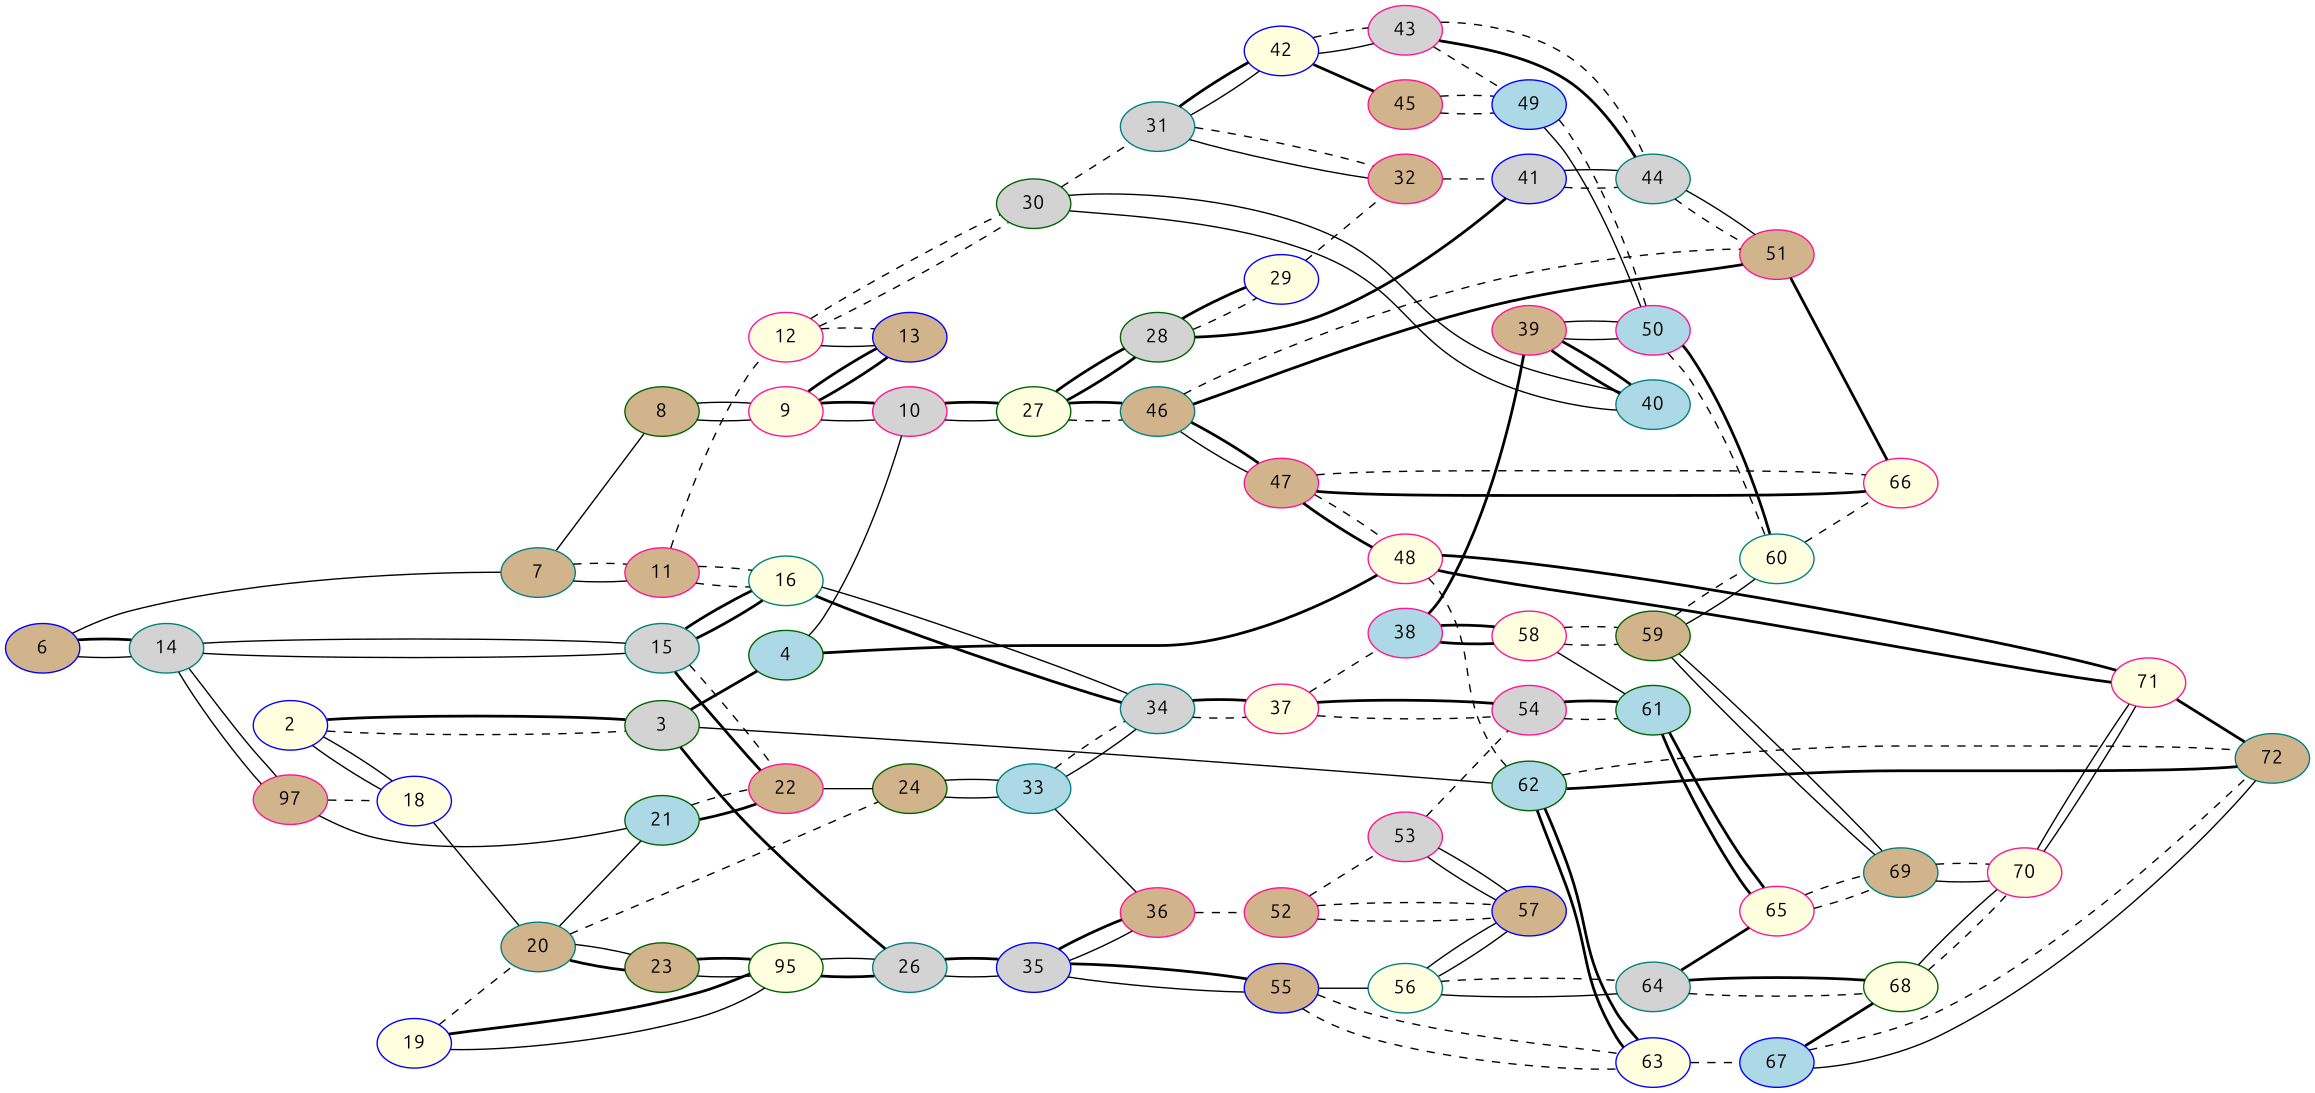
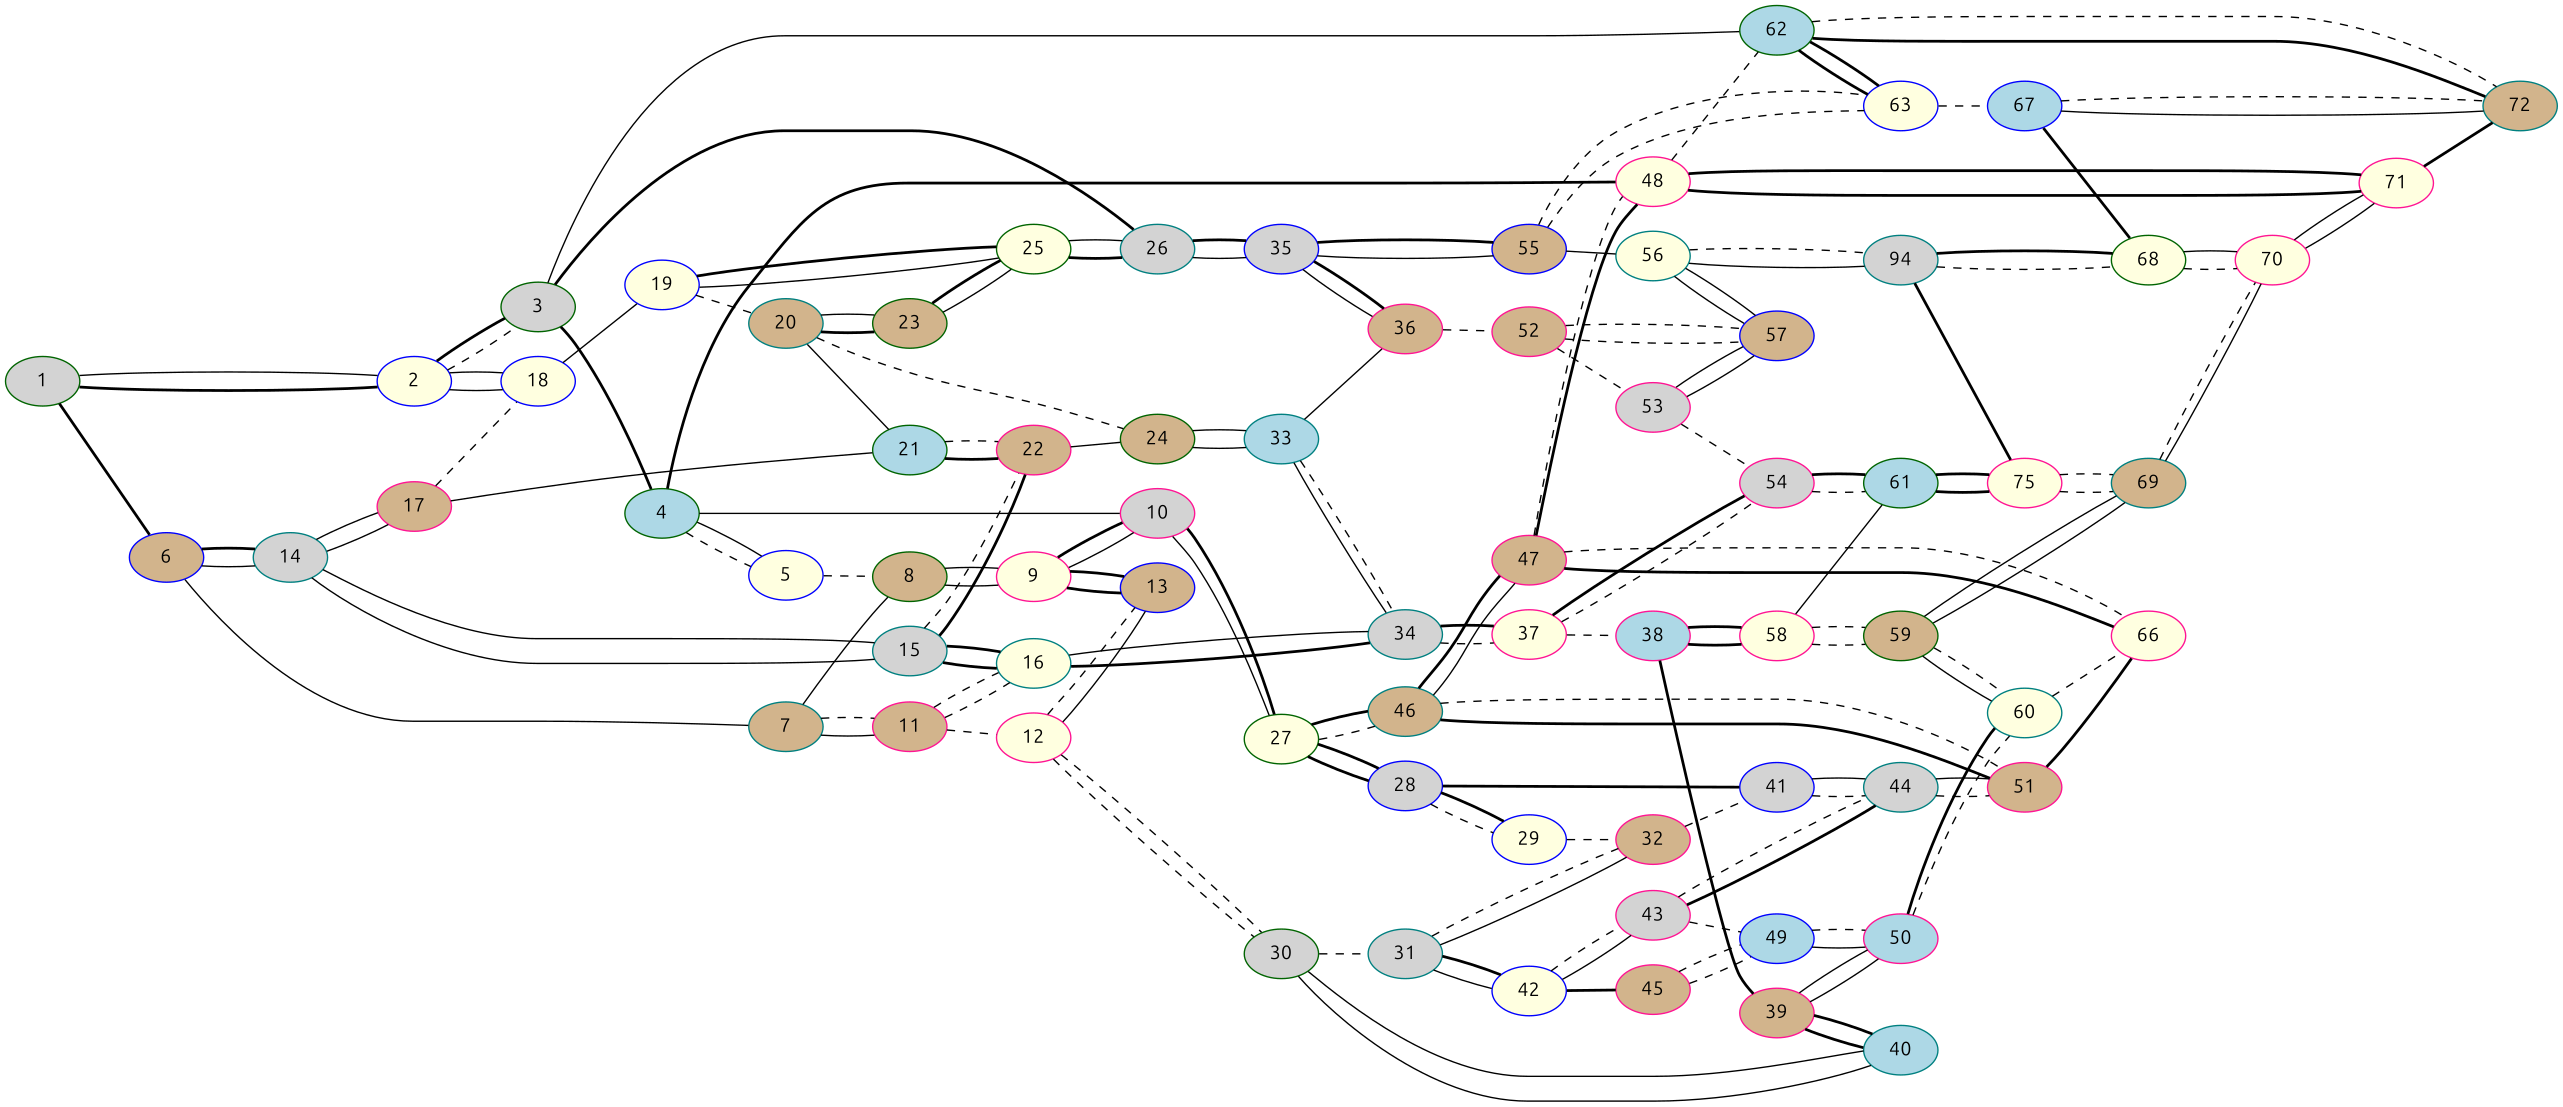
node "28": color darkgreen -> blue
node "1": added
node "5": added
node "97": label "97" -> "17"
edge "18" -- "20": now "18" -- "19"
node "65": label "65" -> "75"
node "95": label "95" -> "25"
node "64": label "64" -> "94"
